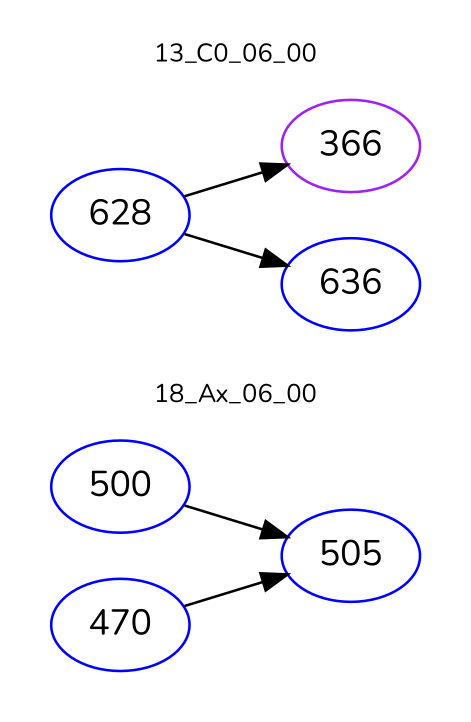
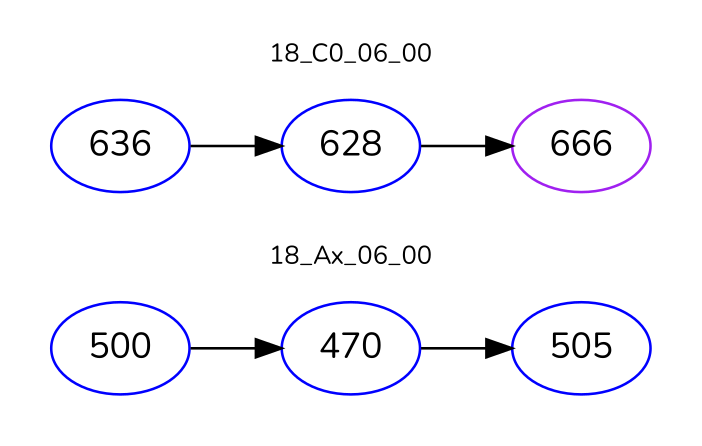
cluster "13_C0_06_00": label "13_C0_06_00" -> "18_C0_06_00"
node "366": label "366" -> "666"
edge "628" -> "636": reversed
edge "500" -> "505": now "500" -> "470"
